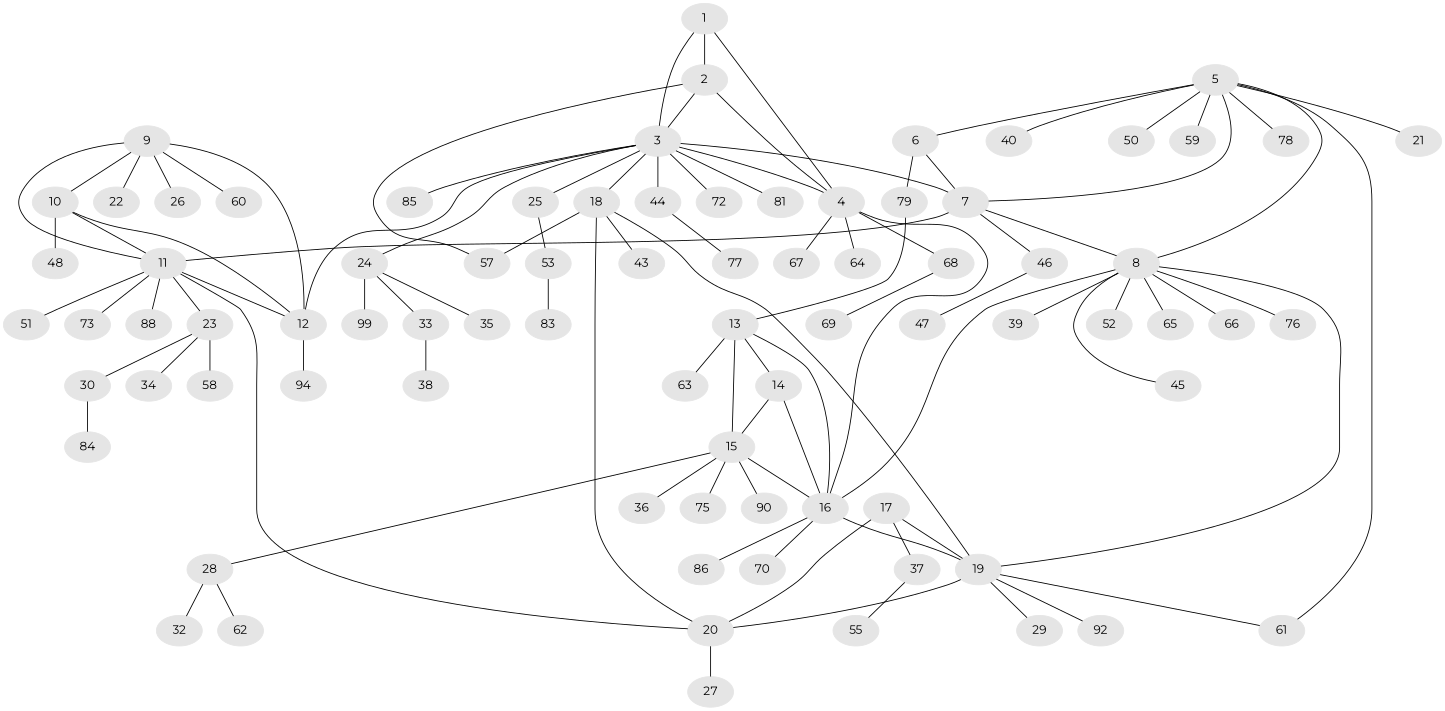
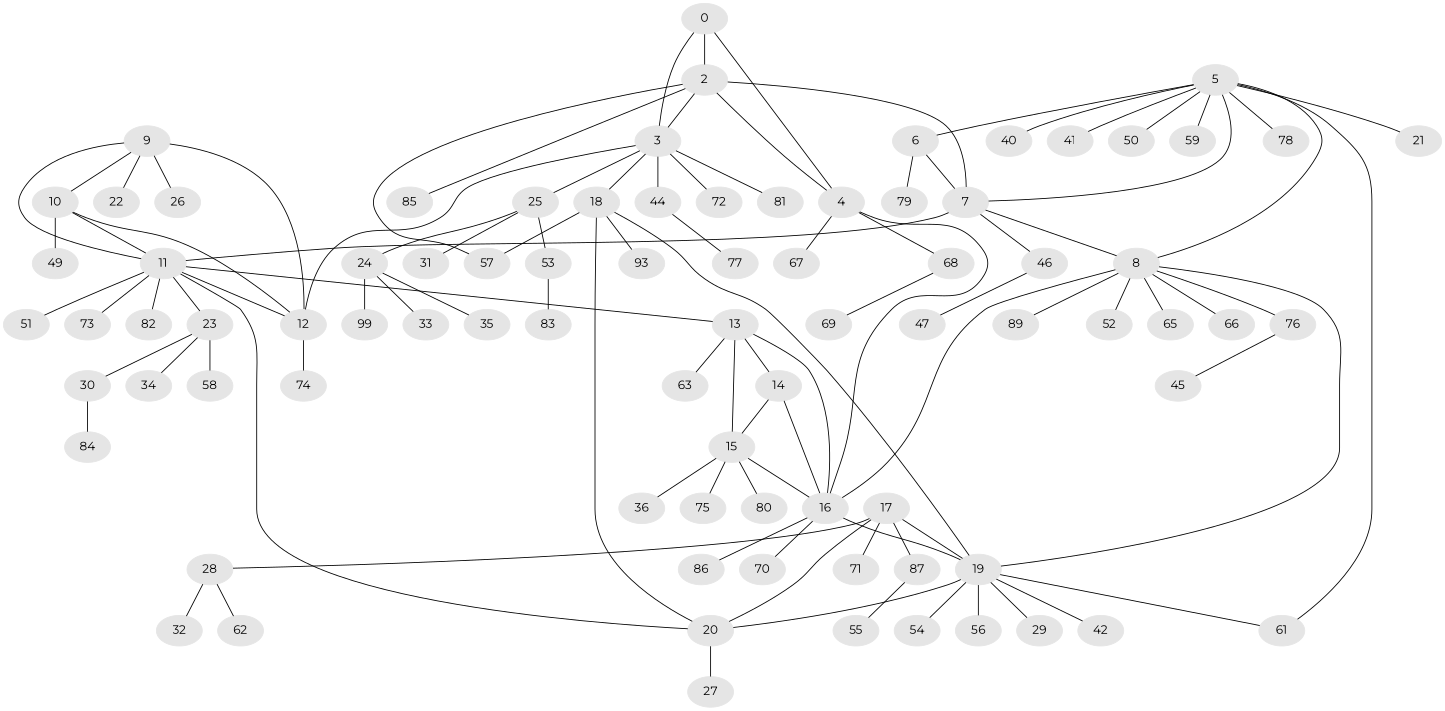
node "1": label "1" -> "0"
node "41": added
edge "3" -- "7": now "2" -- "7"
edge "3" -- "85": now "2" -- "85"
edge "3" -- "4": removed
edge "3" -- "24": now "25" -- "24"
node "60": removed
node "48": label "48" -> "49"
node "31": added
node "43": label "43" -> "93"
node "64": removed
edge "79" -- "13": now "11" -- "13"
node "88": label "88" -> "82"
node "39": label "39" -> "89"
edge "8" -- "45": now "76" -- "45"
node "94": label "94" -> "74"
node "38": removed
edge "15" -- "28": now "17" -- "28"
node "90": label "90" -> "80"
node "71": added
node "37": label "37" -> "87"
node "54": added
node "56": added
node "92": label "92" -> "42"
